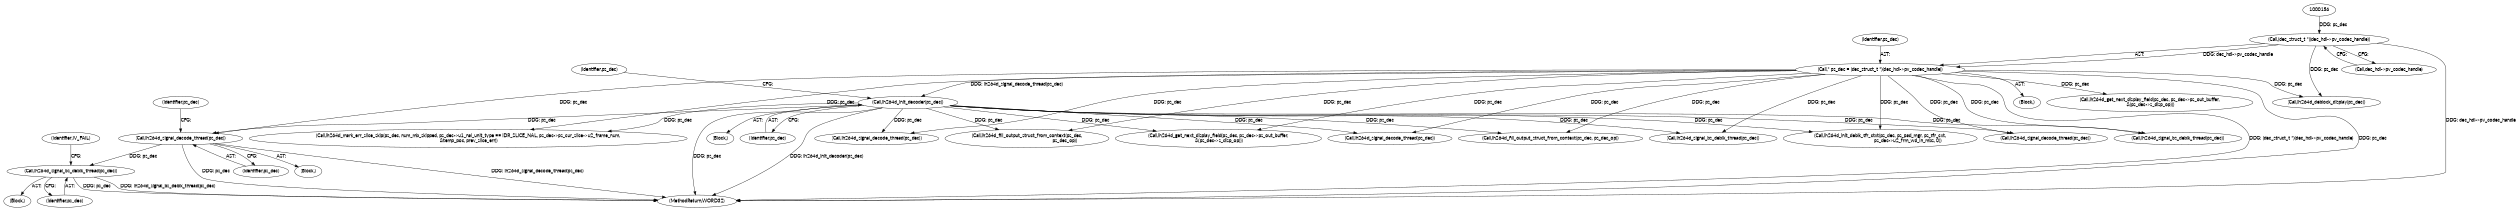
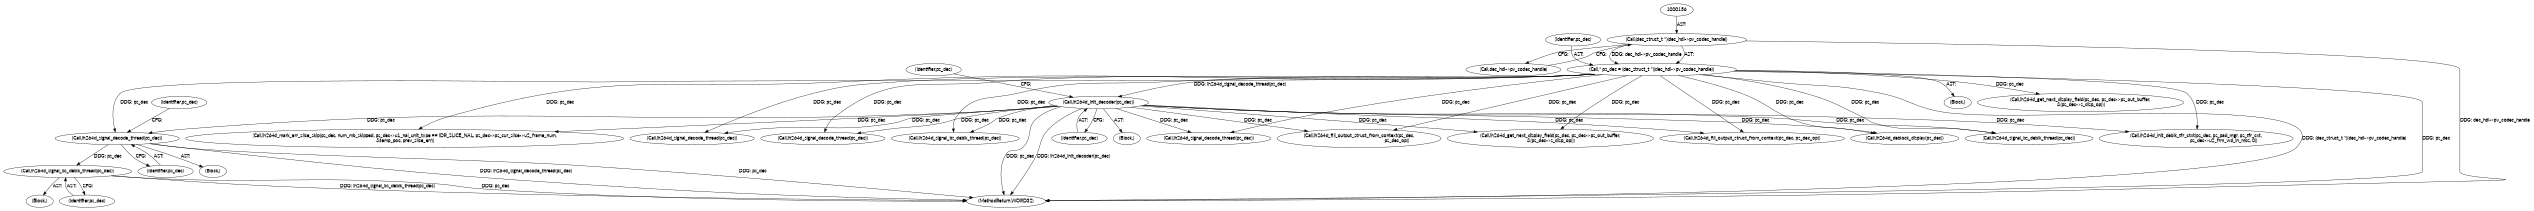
edge "1000156" -> "(Call,(dec_struct_t *)(dec_hdl->pv_codec_handle))": label "DDG: ps_dec" -> "AST: "
edge "(Call,(dec_struct_t *)(dec_hdl->pv_codec_handle))" -> "(Call,ih264d_deblock_display(ps_dec))": now "(Call,ih264d_init_decoder(ps_dec))" -> "(Call,ih264d_deblock_display(ps_dec))"
node "(Identifier,IV_FAIL)": removed
